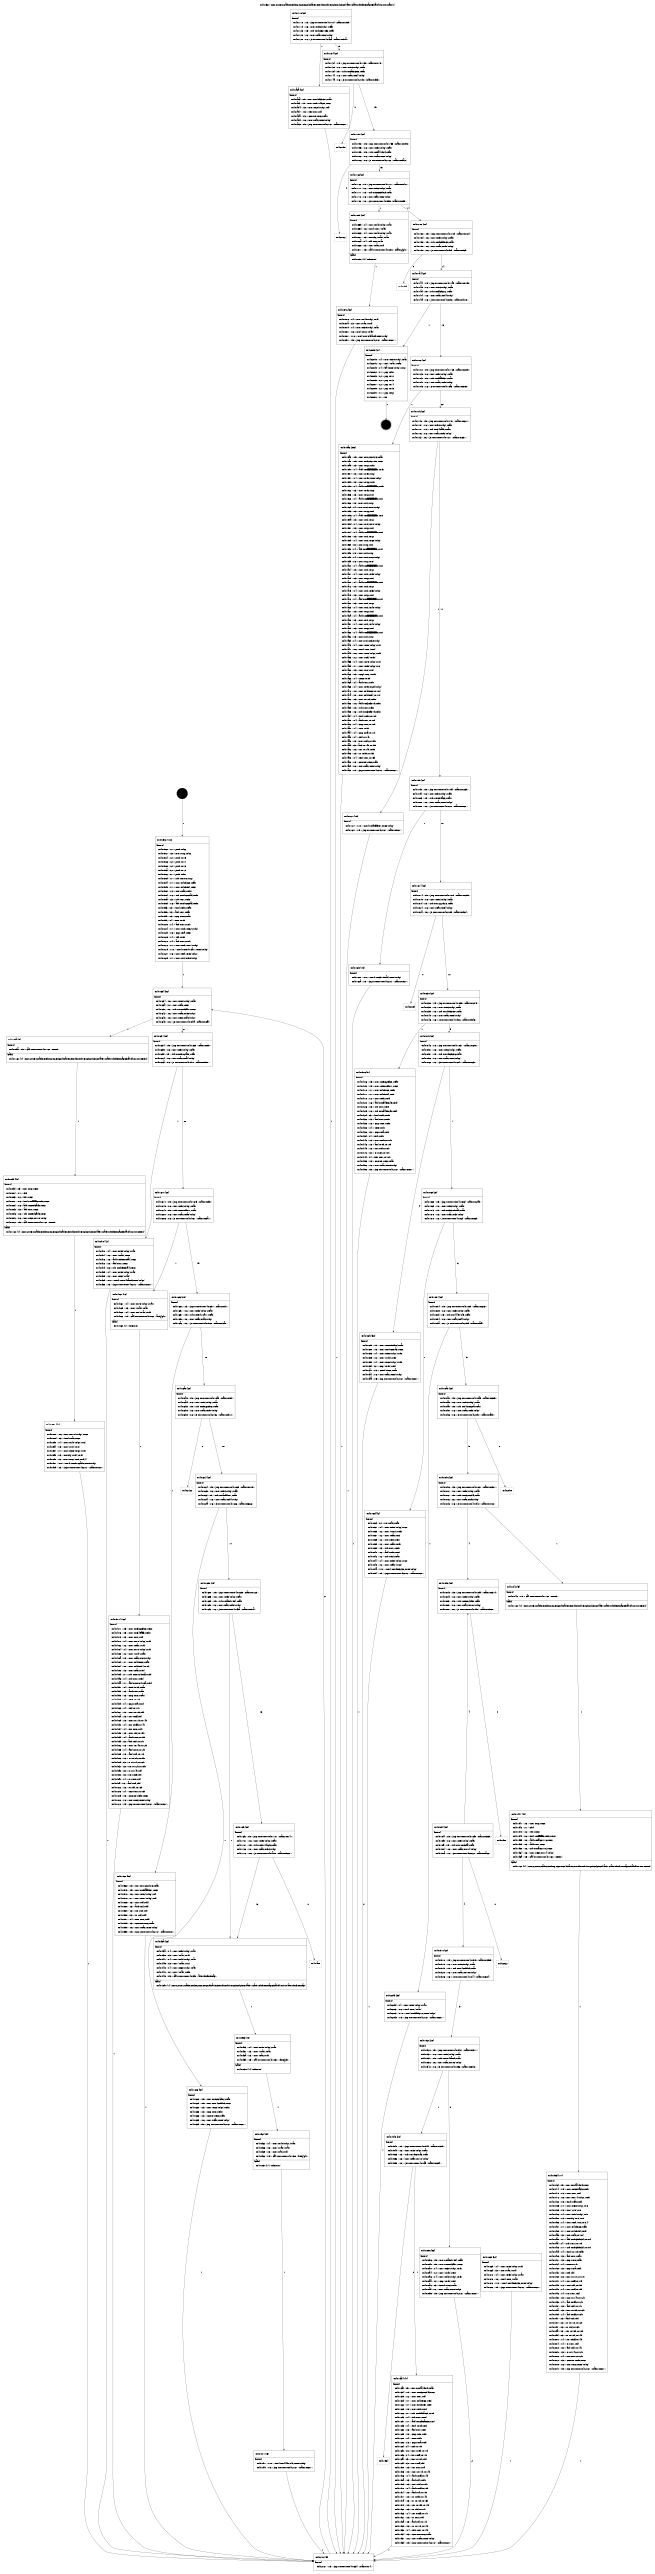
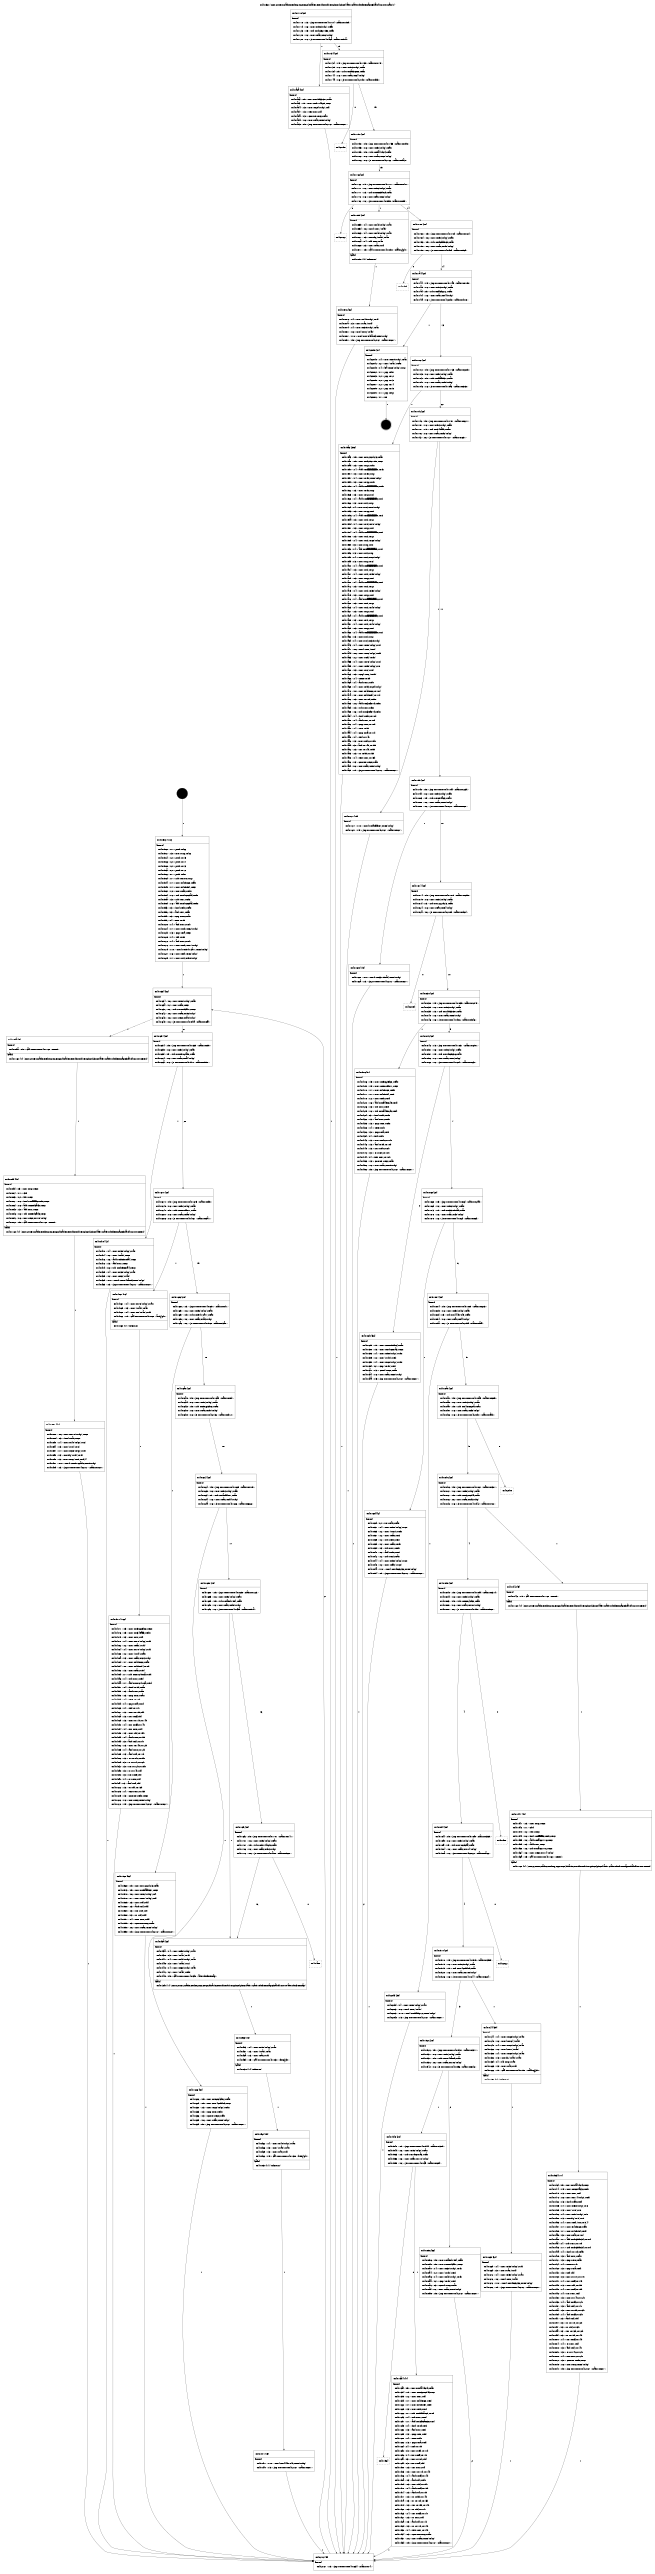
edge "0x401750 [28]" -> "0x402162": now "0x40176c [28]" -> "0x402162"
node "0x402132": removed
edge "0x4018f4 [28]" -> "0x4018d8 [28]": reversed
node "0x401c44 [39]": added
